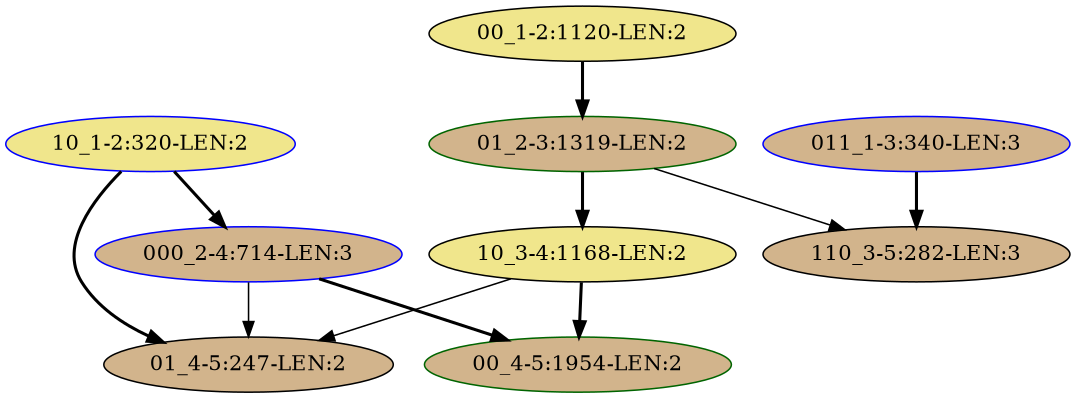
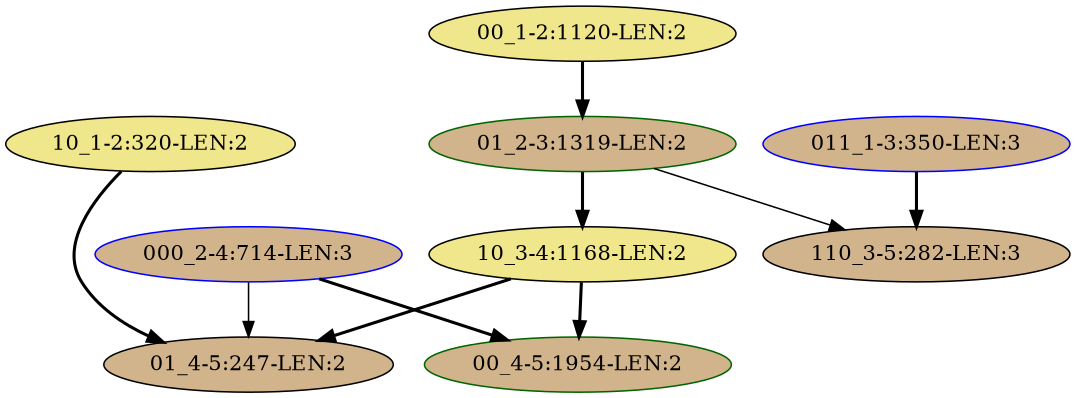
node "10_1-2:320-LEN:2": color blue -> black
node "011_1-3:340-LEN:3": label "011_1-3:340-LEN:3" -> "011_1-3:350-LEN:3"
edge "10_1-2:320-LEN:2" -> "000_2-4:714-LEN:3": removed
edge "10_3-4:1168-LEN:2" -> "01_4-5:247-LEN:2": style solid -> bold
